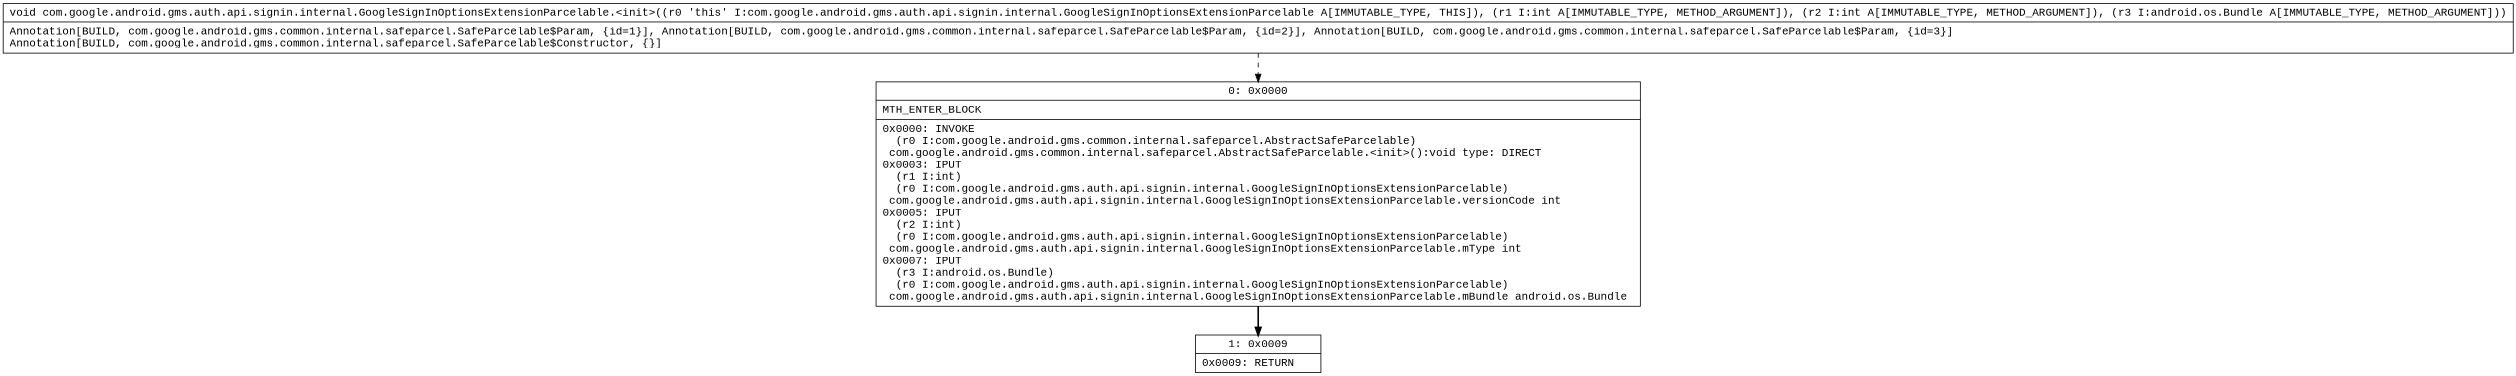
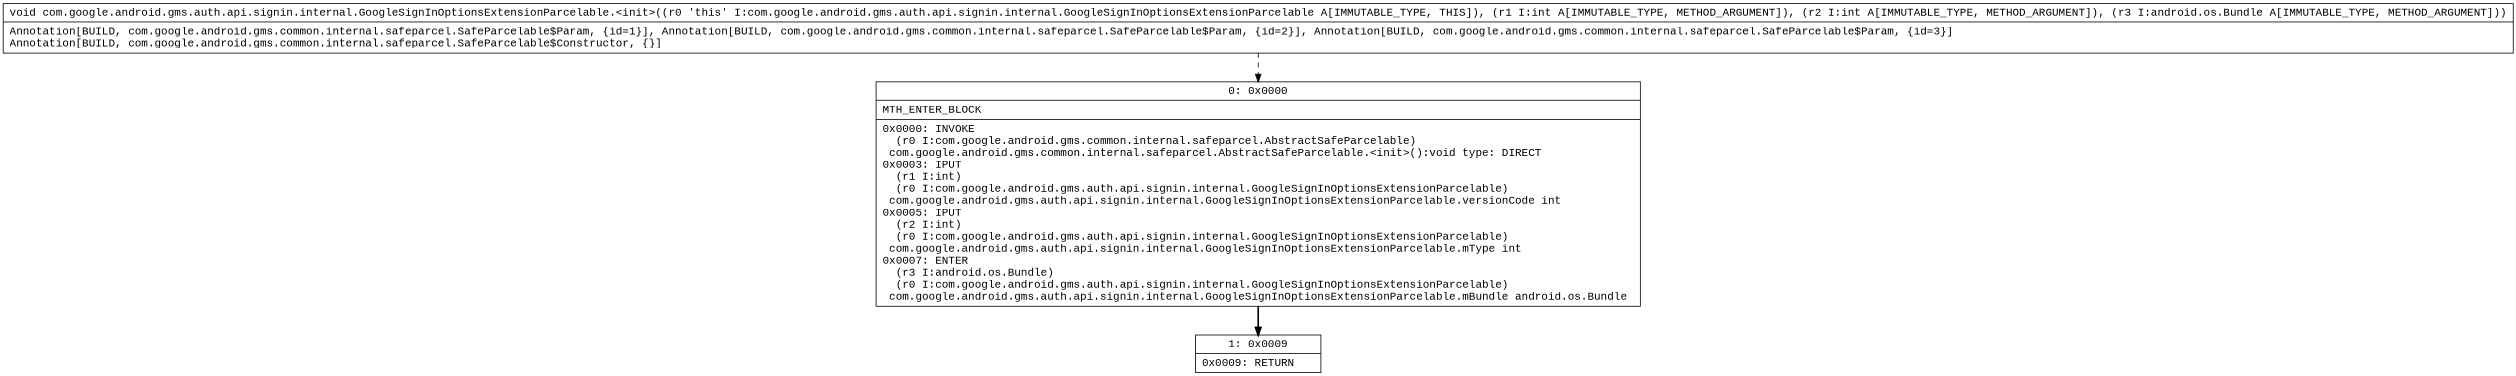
node "0: 0x0000": text "0x0007: IPUT" -> "0x0007: ENTER"
